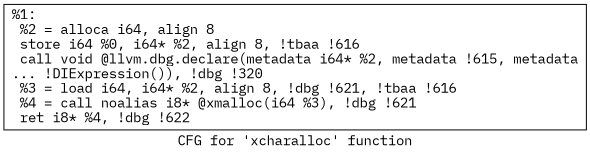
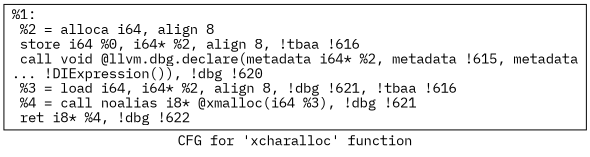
node "%1:": text "... !DIExpression()), !dbg !320" -> "... !DIExpression()), !dbg !620"
